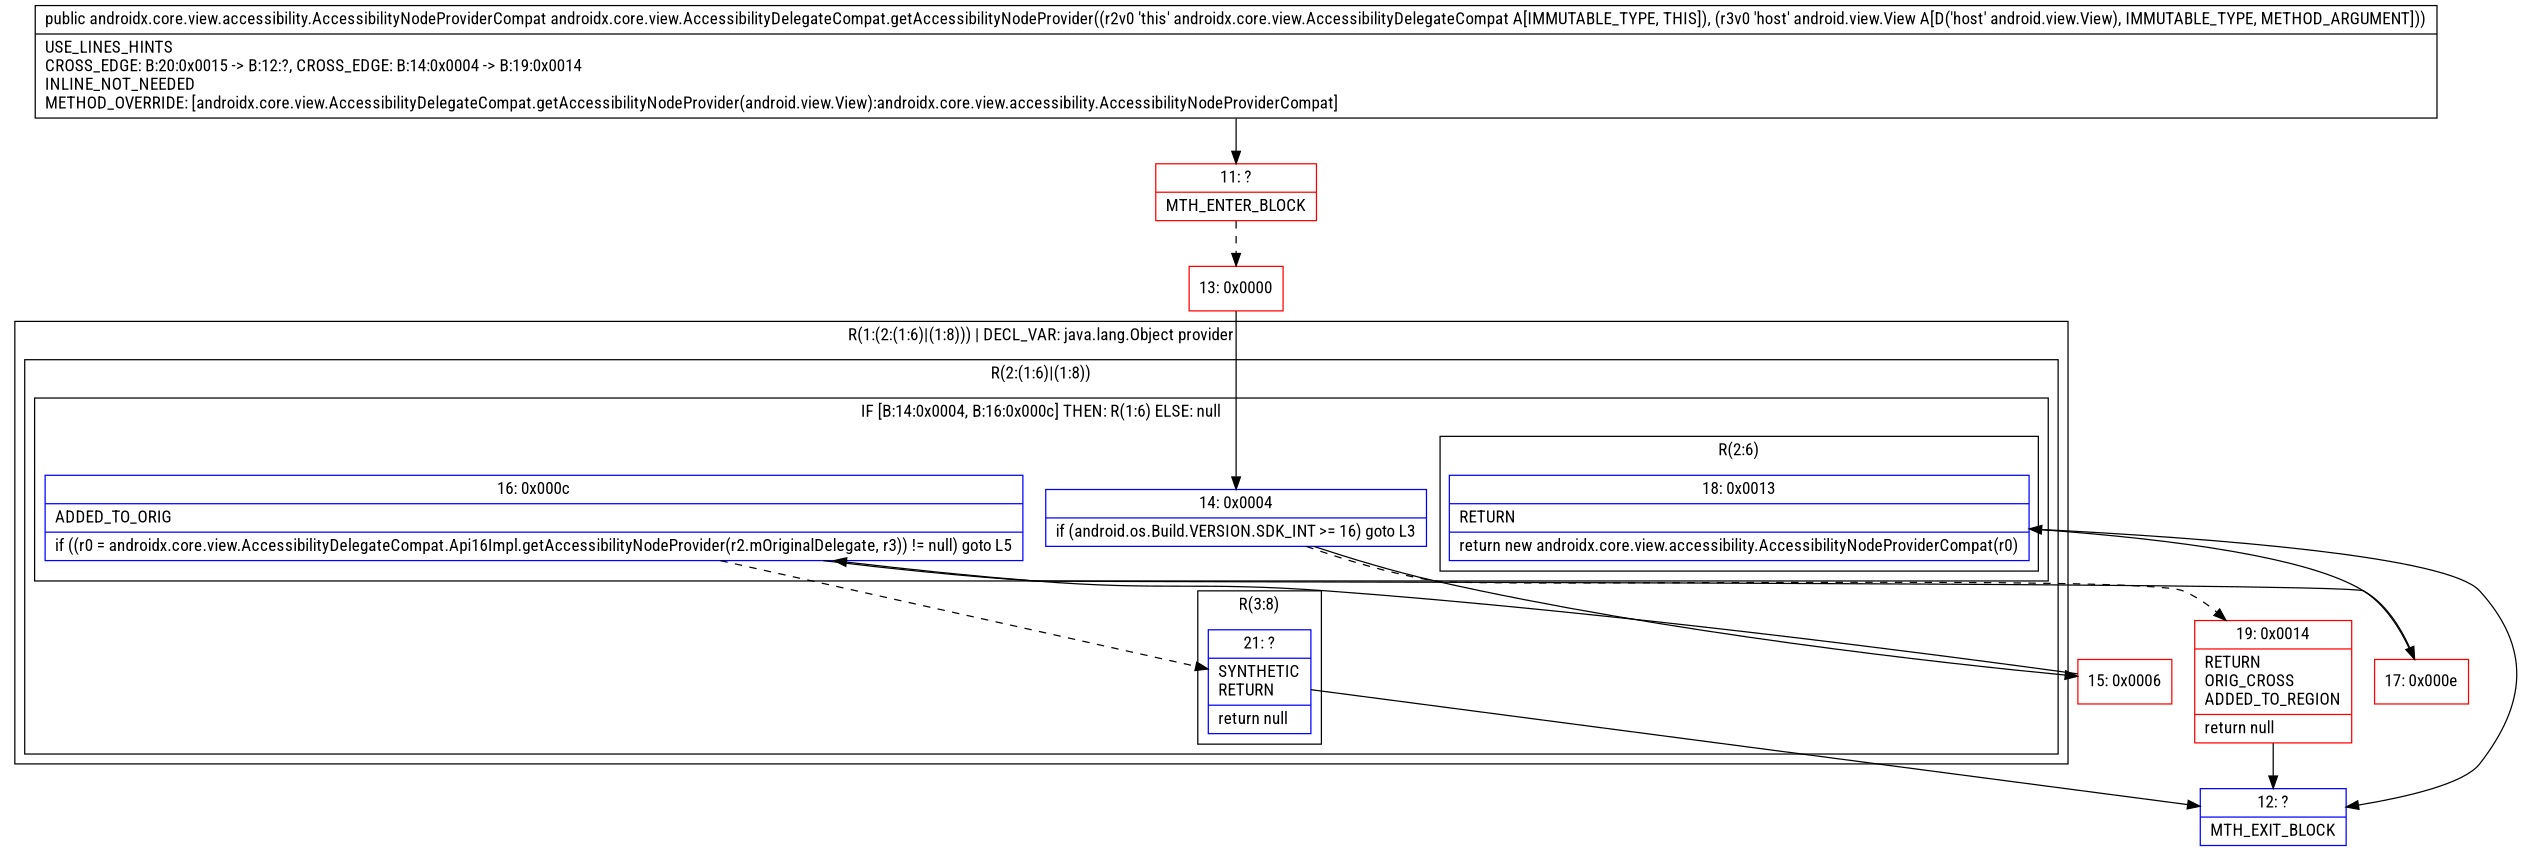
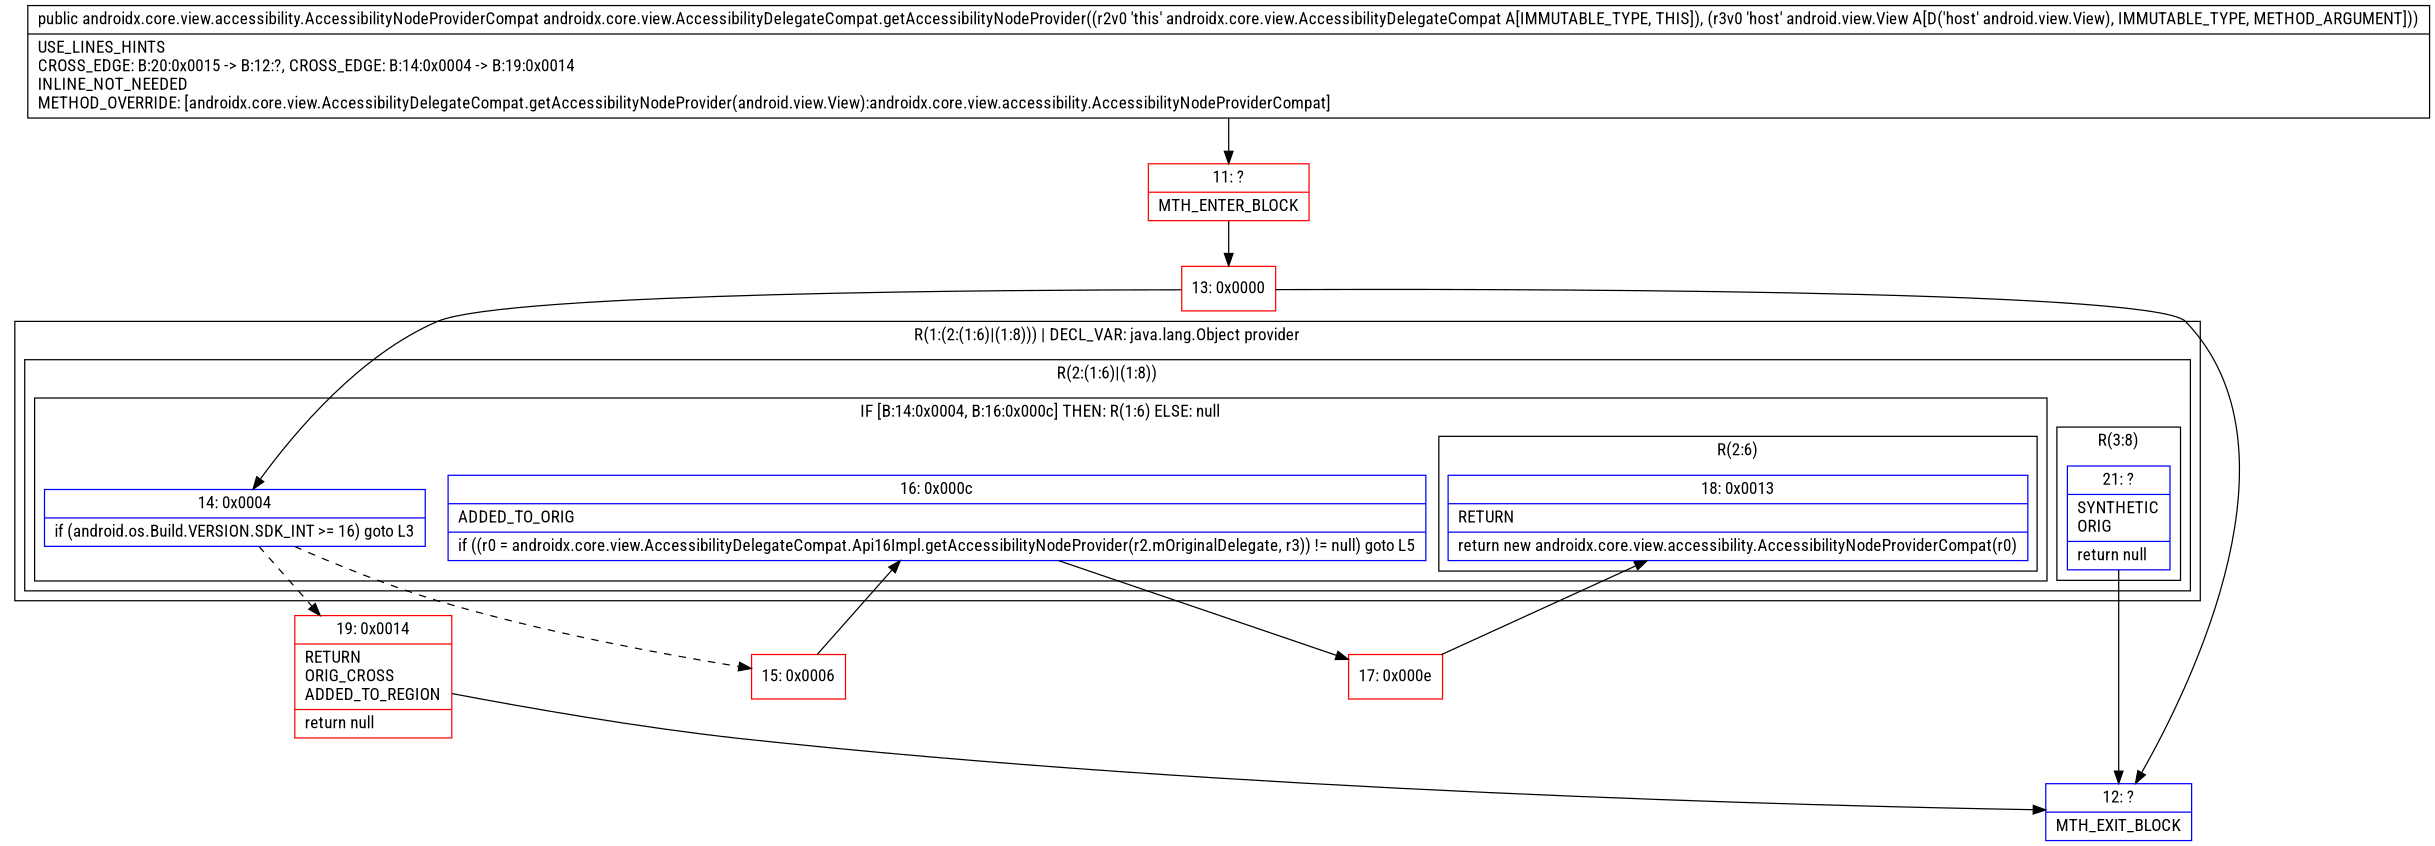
edge "11: ?" -> "13: 0x0000": style dashed -> solid
edge "18: 0x0013" -> "12: ?": now "13: 0x0000" -> "12: ?"
edge "14: 0x0004" -> "15: 0x0006": style solid -> dashed
edge "16: 0x000c" -> "21: ?": removed
node "21: ?": text "RETURN" -> "ORIG"
